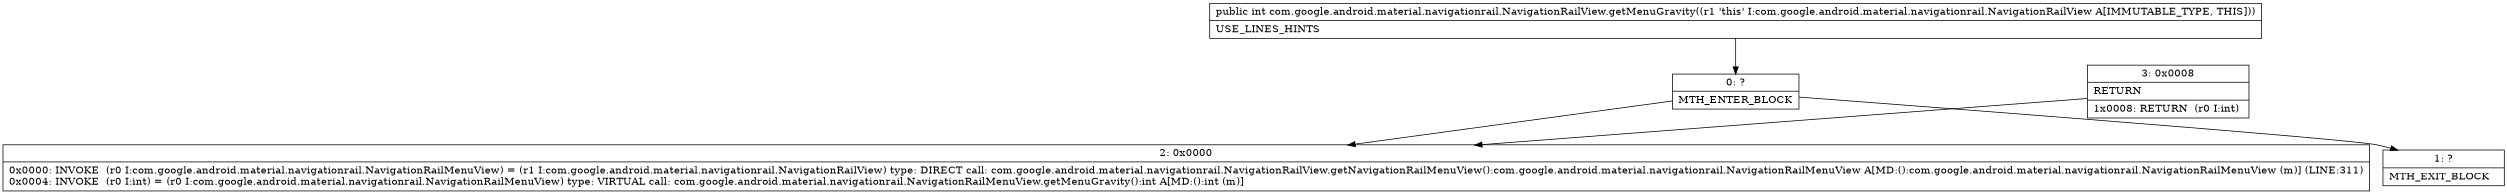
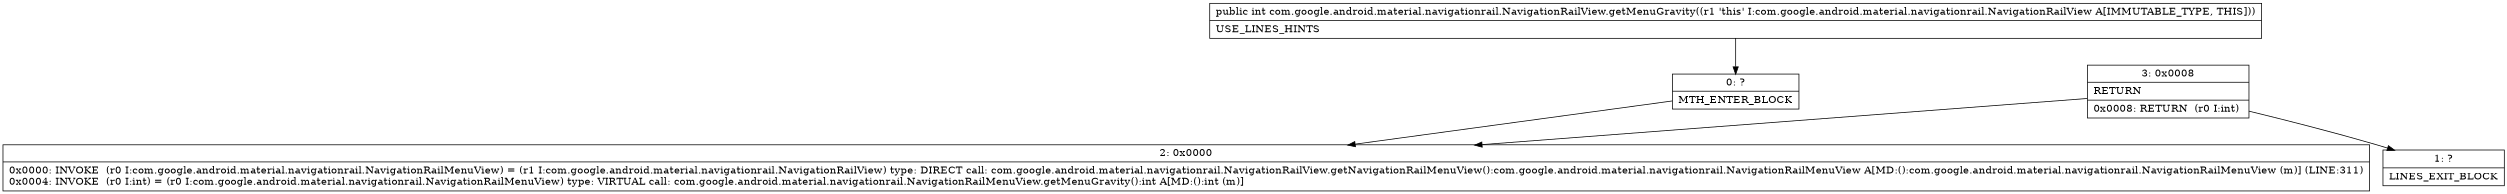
node "3: 0x0008": text "1x0008: RETURN  (r0 I:int)" -> "0x0008: RETURN  (r0 I:int)"
edge "0: ?" -> "1: ?": now "3: 0x0008" -> "1: ?"
node "1: ?": text "MTH_EXIT_BLOCK" -> "LINES_EXIT_BLOCK"
